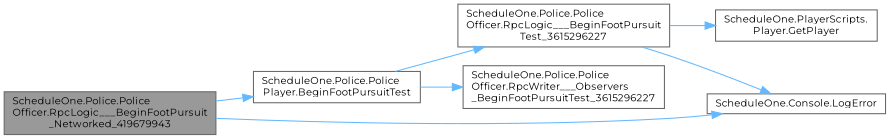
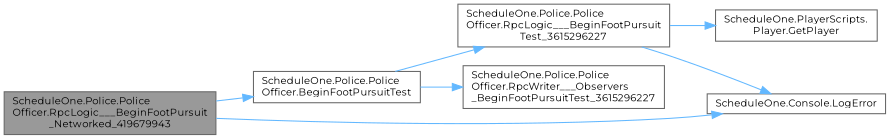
node "ScheduleOne.Police.Police Player.BeginFootPursuitTest": label "ScheduleOne.Police.Police Player.BeginFootPursuitTest" -> "ScheduleOne.Police.Police Officer.BeginFootPursuitTest"
